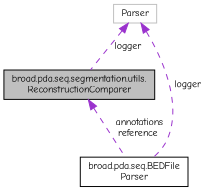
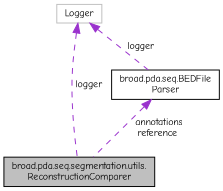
node "Parser": label "Parser" -> "Logger"
edge "broad.pda.seq.BEDFile Parser" -> "broad.pda.seq.segmentation.utils. ReconstructionComparer": reversed
